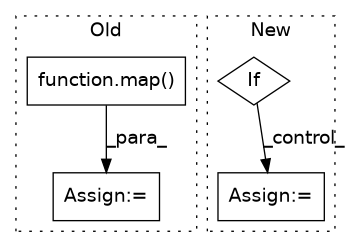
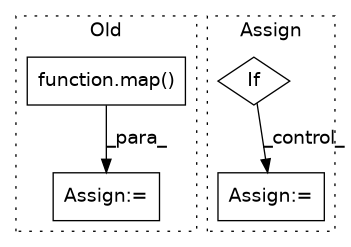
cluster "New": label "New" -> "Assign"
